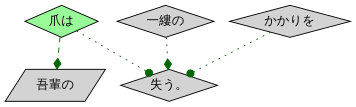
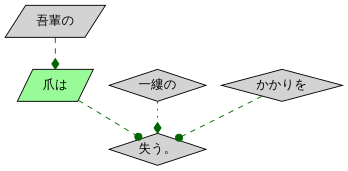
node "爪は": shape diamond -> parallelogram
edge "爪は" -> "吾輩の": reversed
edge "爪は" -> "失う。": style dotted -> dashed
edge "かかりを" -> "失う。": style dotted -> dashed
